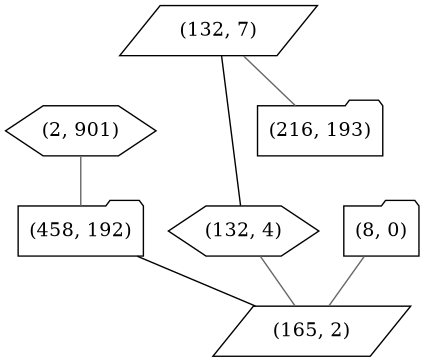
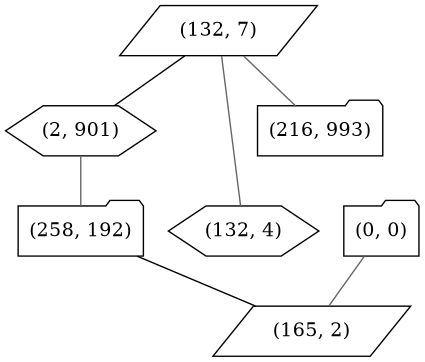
edge "(132, 7)" -- "(2, 901)": added
edge "(132, 7)" -- "(132, 4)": color black -> gray40
node "(216, 193)": label "(216, 193)" -> "(216, 993)"
node "(458, 192)": label "(458, 192)" -> "(258, 192)"
node "(8, 0)": label "(8, 0)" -> "(0, 0)"
edge "(132, 4)" -- "(165, 2)": removed
